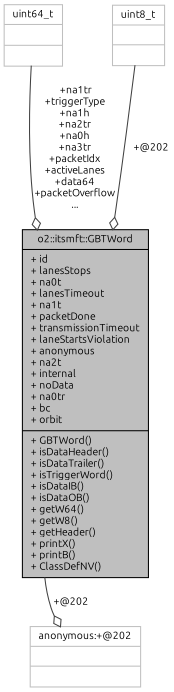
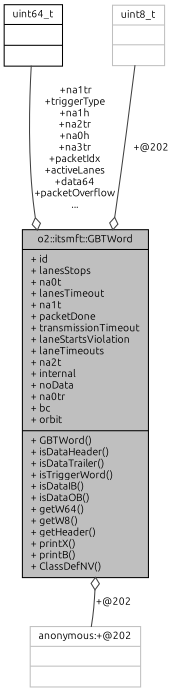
node "uint64_t": color grey75 -> black
node "o2::itsmft::GBTWord": text "+ anonymous" -> "+ laneTimeouts"
edge "o2::itsmft::GBTWord" -> "anonymous:+@202": reversed
